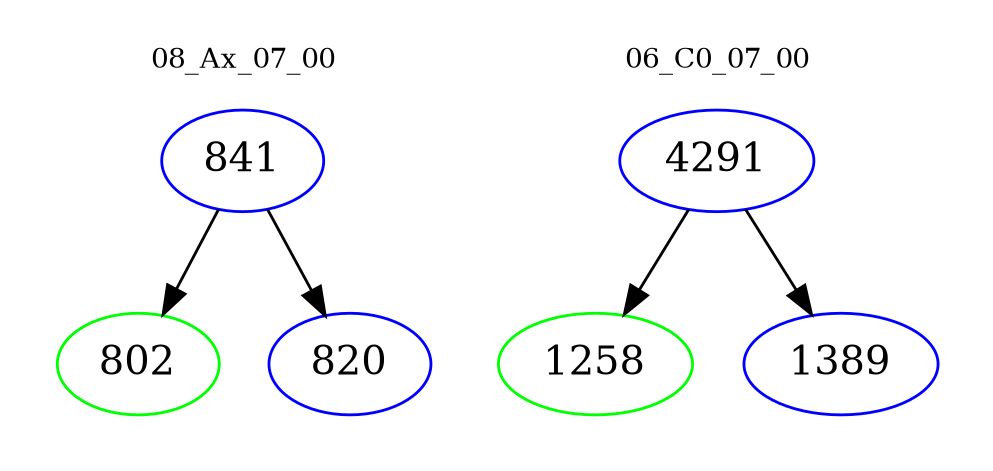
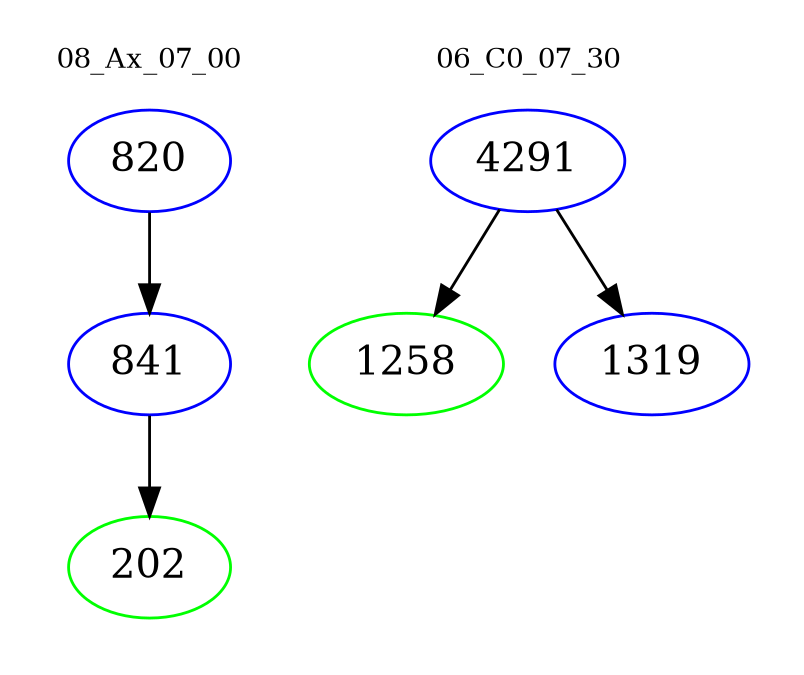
cluster "06_C0_07_00": label "06_C0_07_00" -> "06_C0_07_30"
edge "841" -> "820": reversed
node "802": label "802" -> "202"
node "1389": label "1389" -> "1319"
